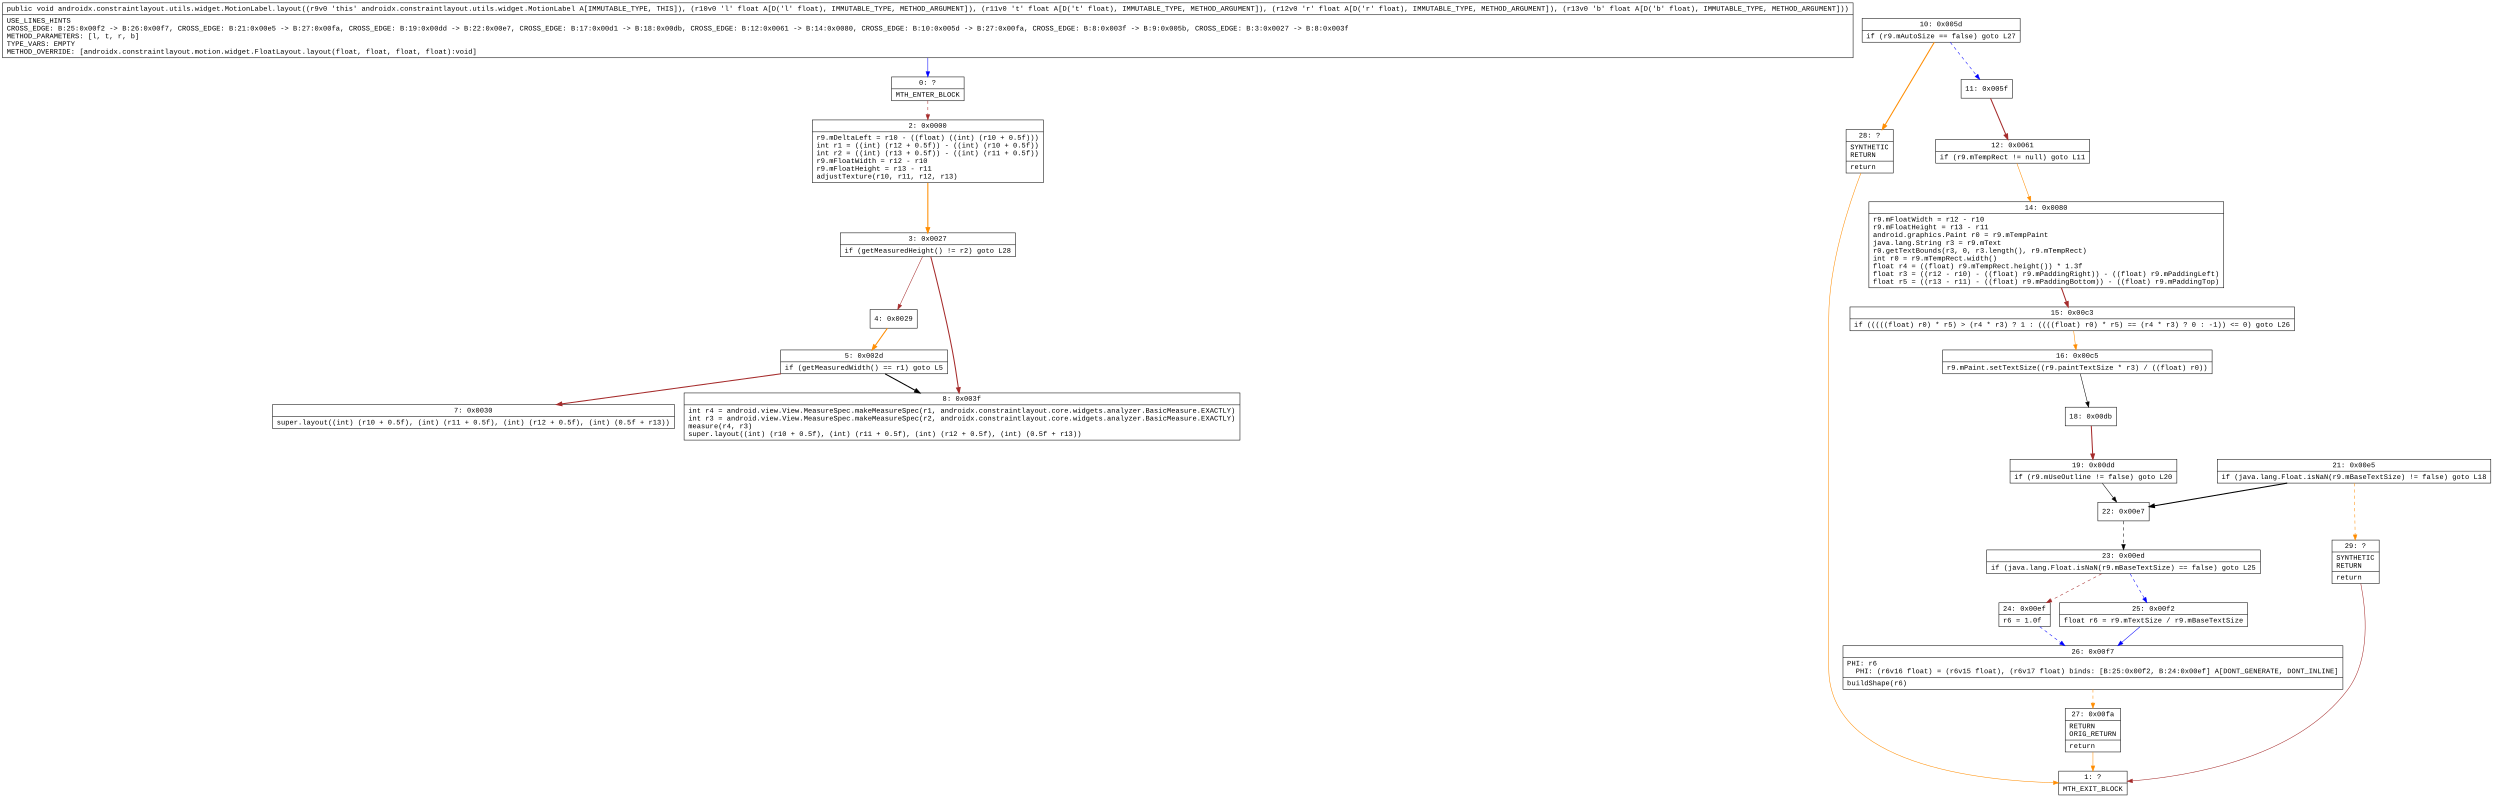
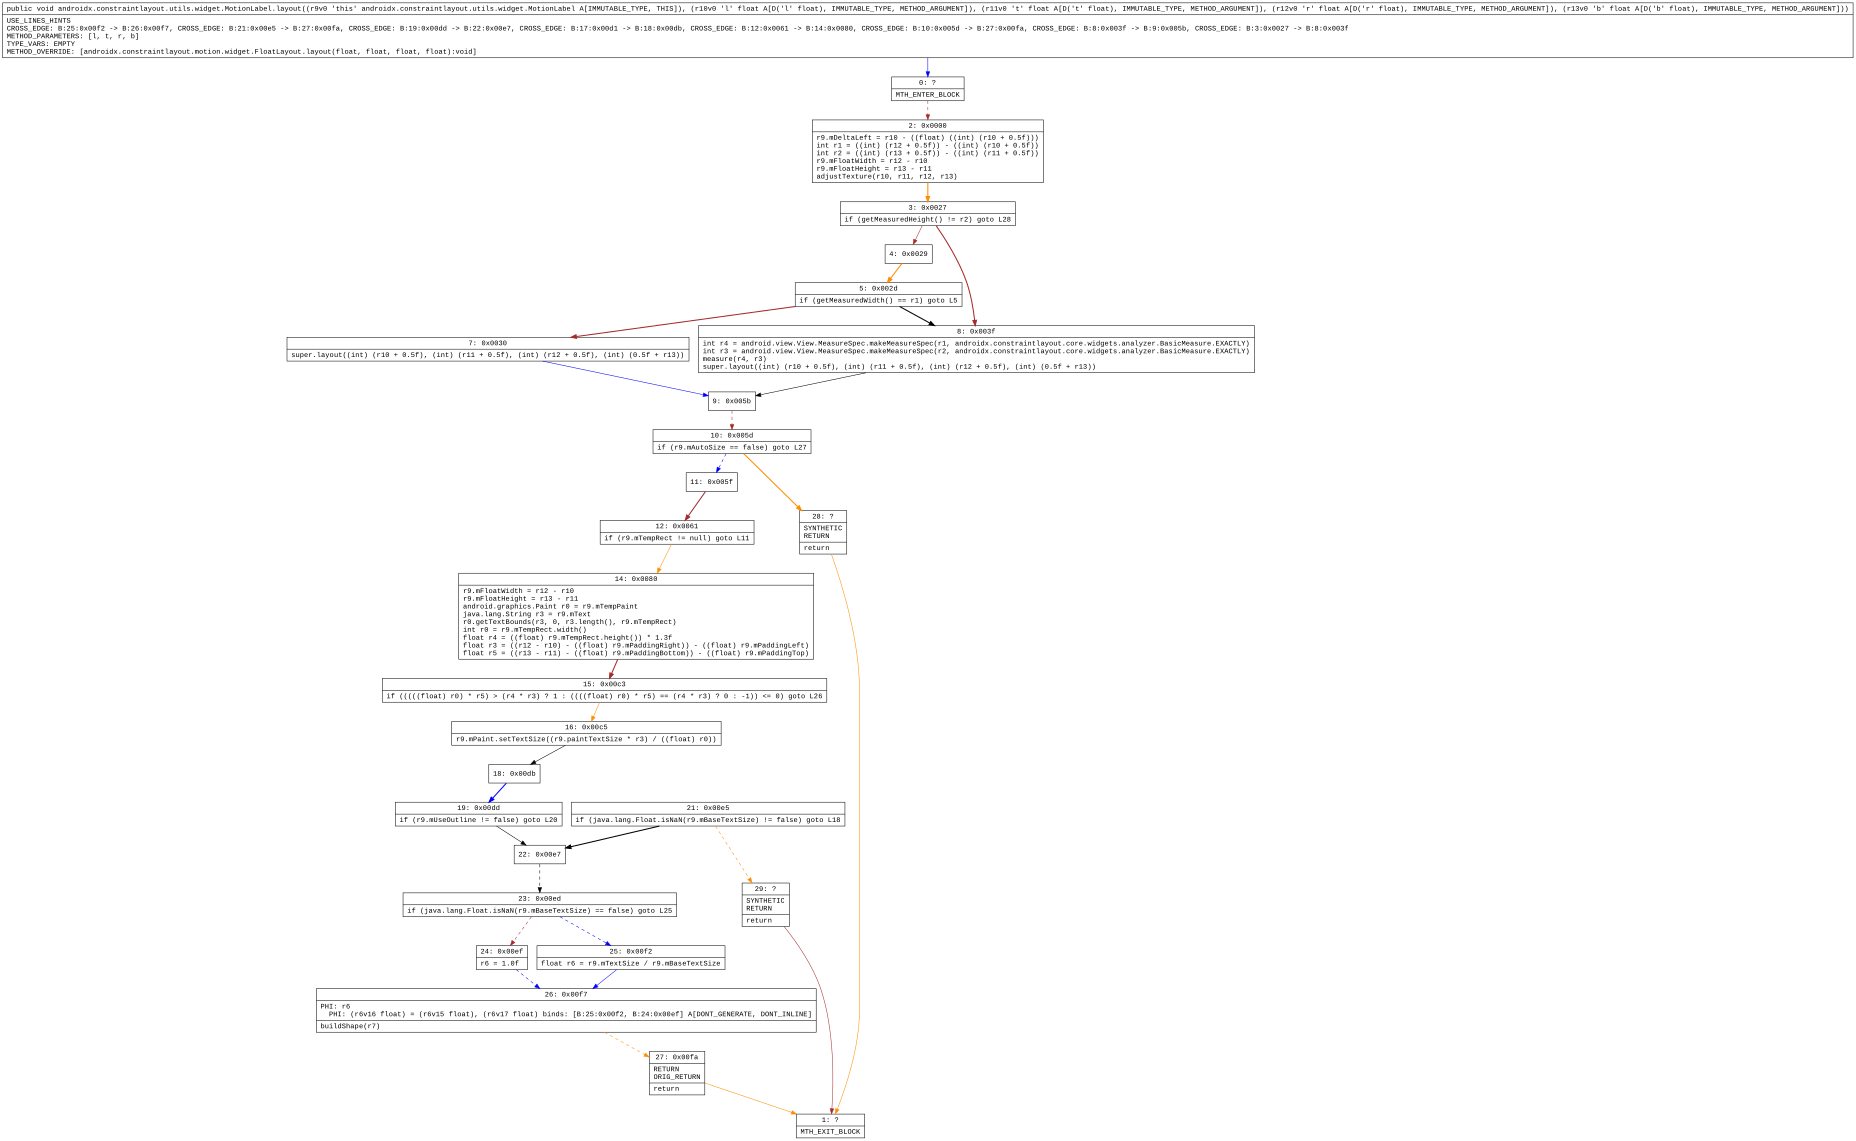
node "9: 0x005b": added
edge "18: 0x00db" -> "19: 0x00dd": color brown -> blue
node "26: 0x00f7": text "buildShape(r6)" -> "buildShape(r7)"
